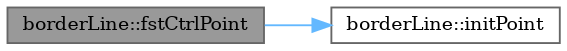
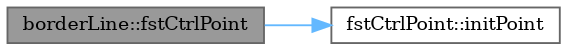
node "borderLine::initPoint": label "borderLine::initPoint" -> "fstCtrlPoint::initPoint"
